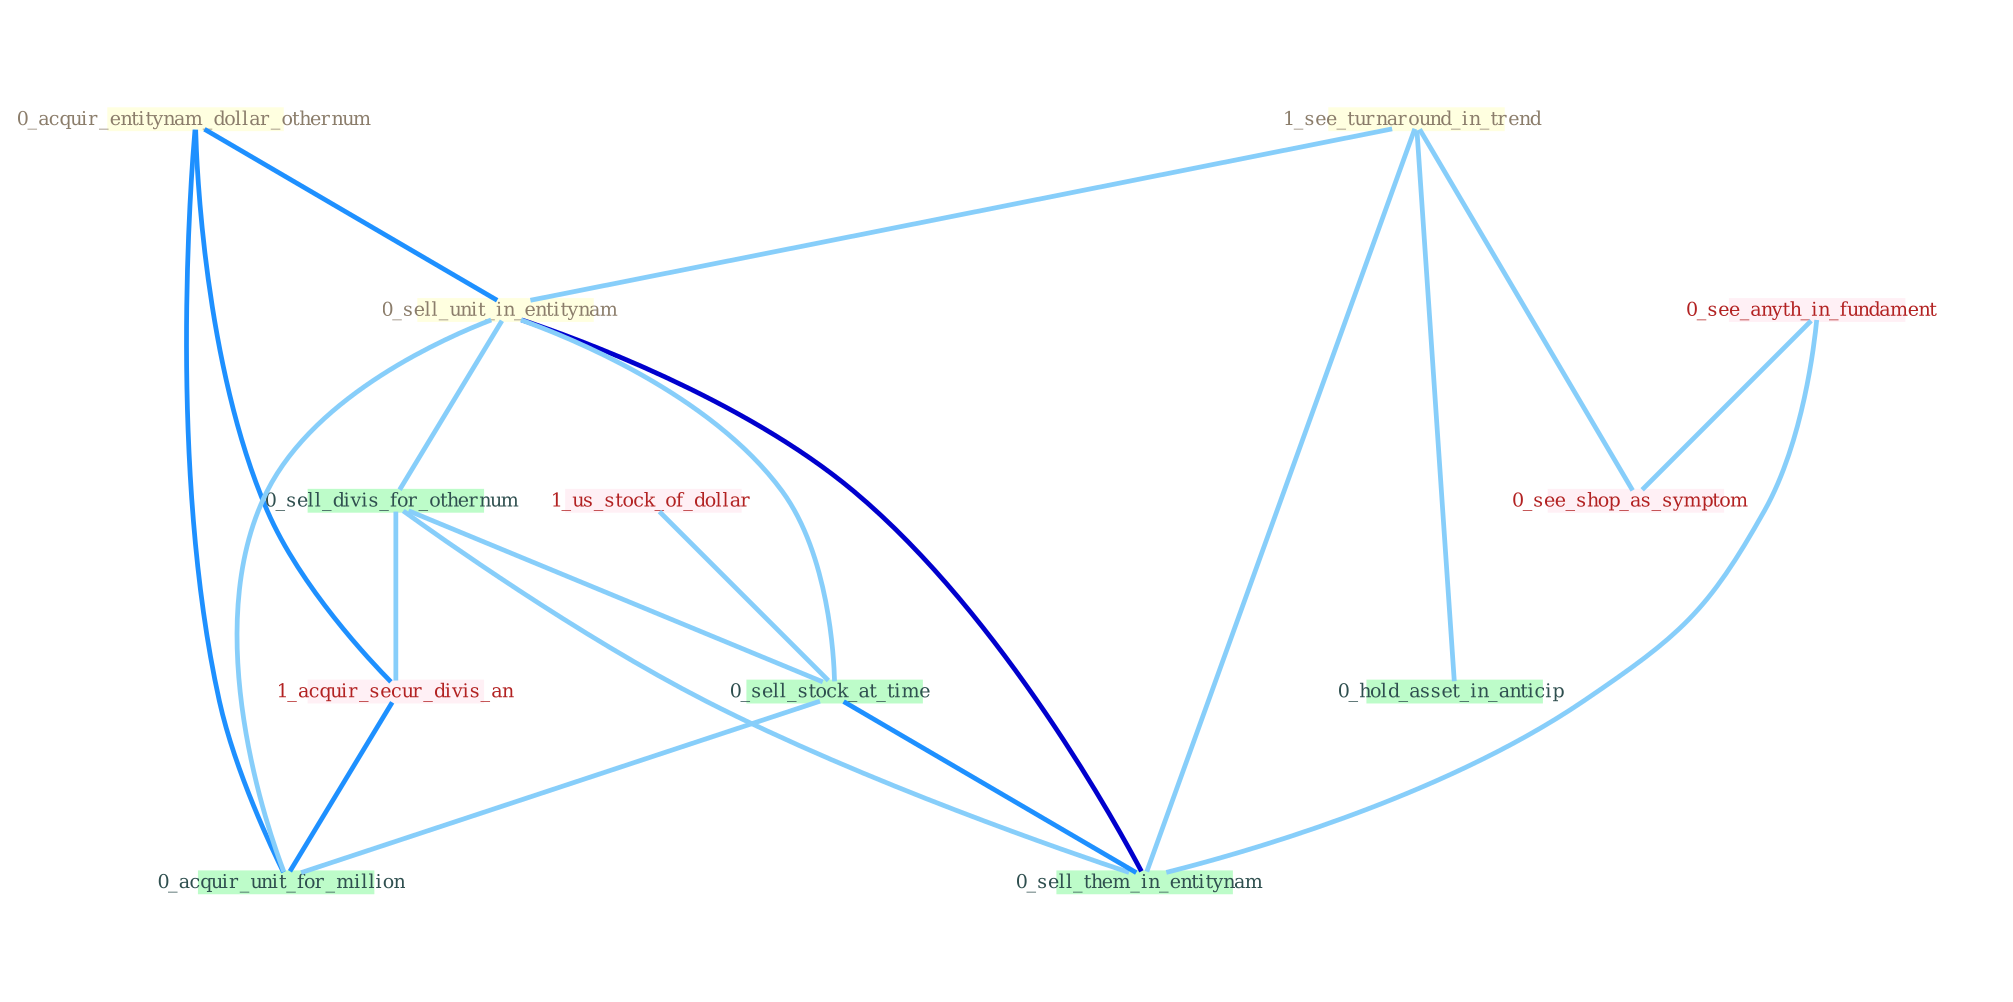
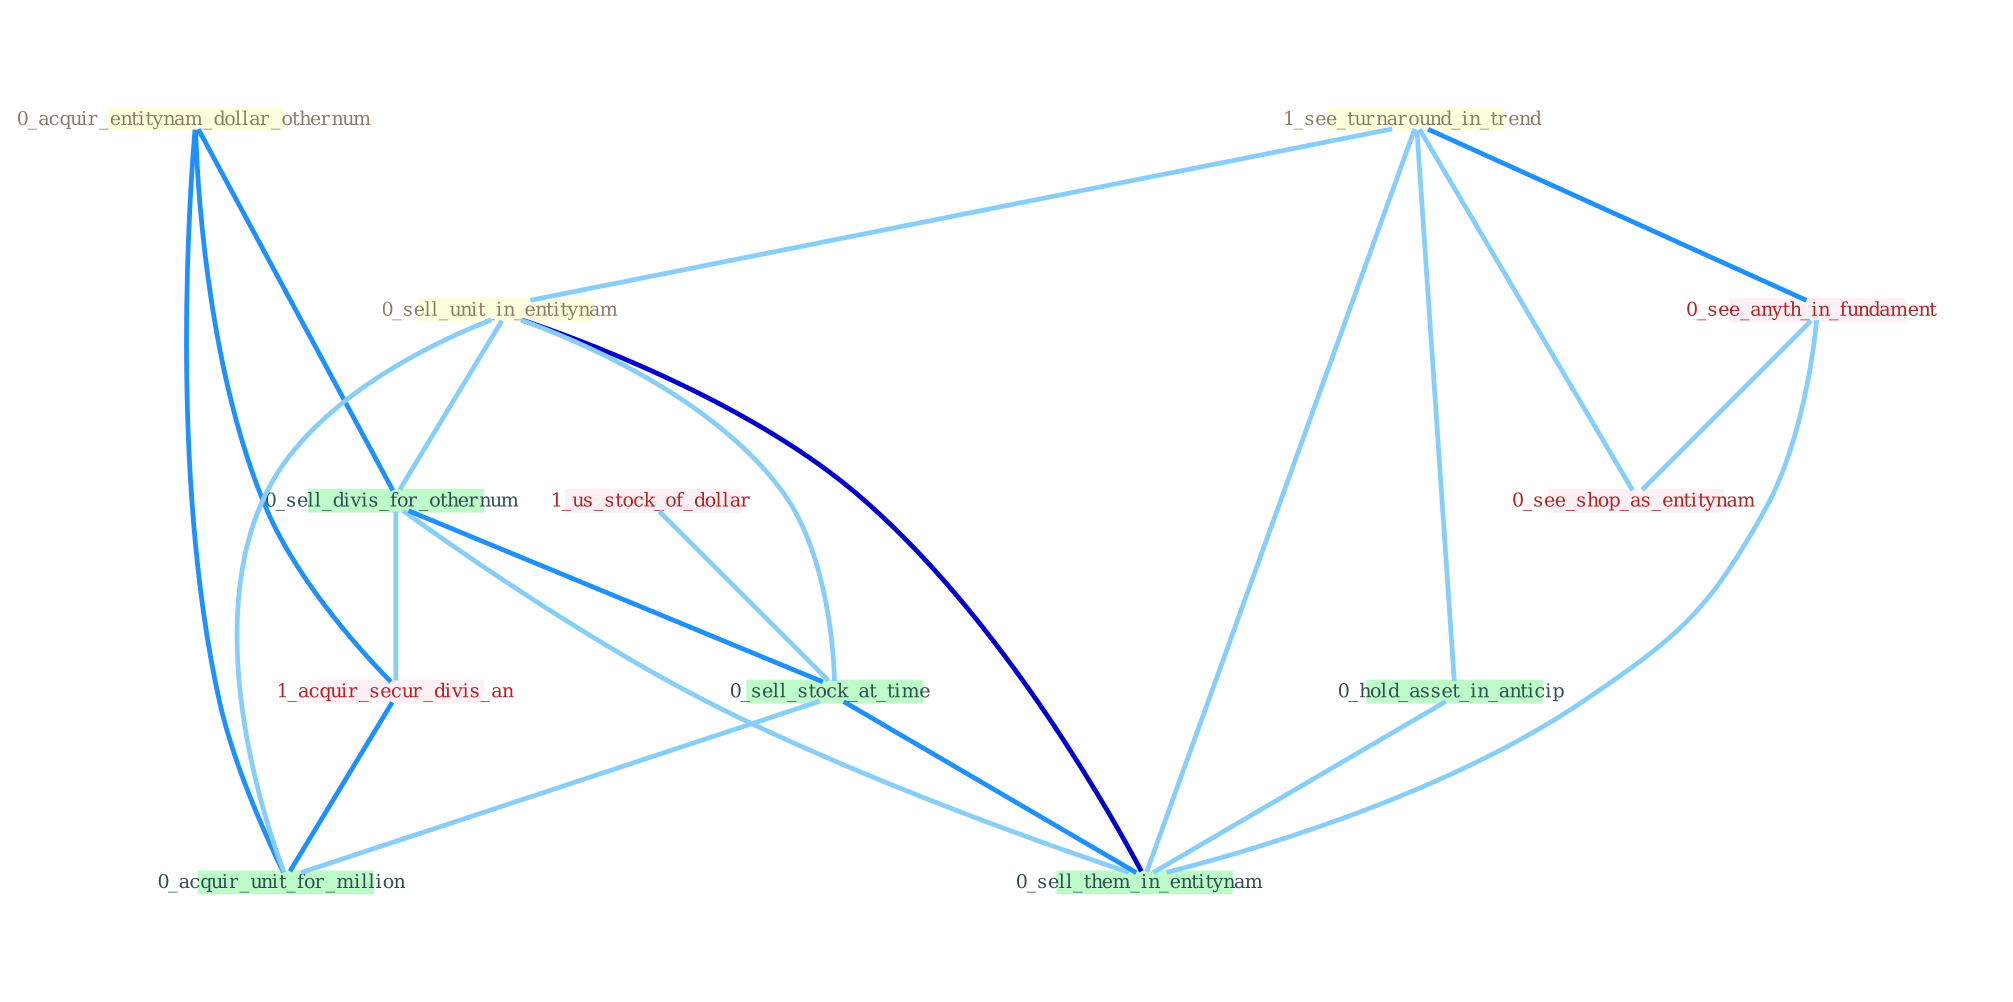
edge "0_acquir_entitynam_dollar_othernum" -- "0_sell_unit_in_entitynam": now "0_acquir_entitynam_dollar_othernum" -- "0_sell_divis_for_othernum"
edge "1_see_turnaround_in_trend" -- "0_see_anyth_in_fundament": added
node "0_see_shop_as_symptom": label "0_see_shop_as_symptom" -> "0_see_shop_as_entitynam"
edge "0_sell_divis_for_othernum" -- "0_sell_stock_at_time": color #87cefa -> #1e90ff
edge "0_hold_asset_in_anticip" -- "0_sell_them_in_entitynam": added
